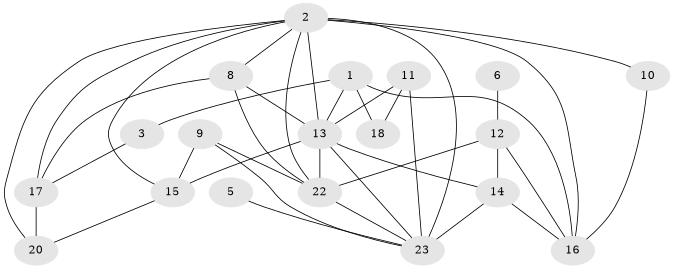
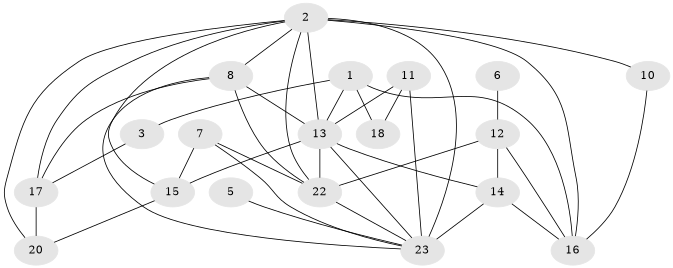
node "9": label "9" -> "7"
edge "8" -- "23": added
